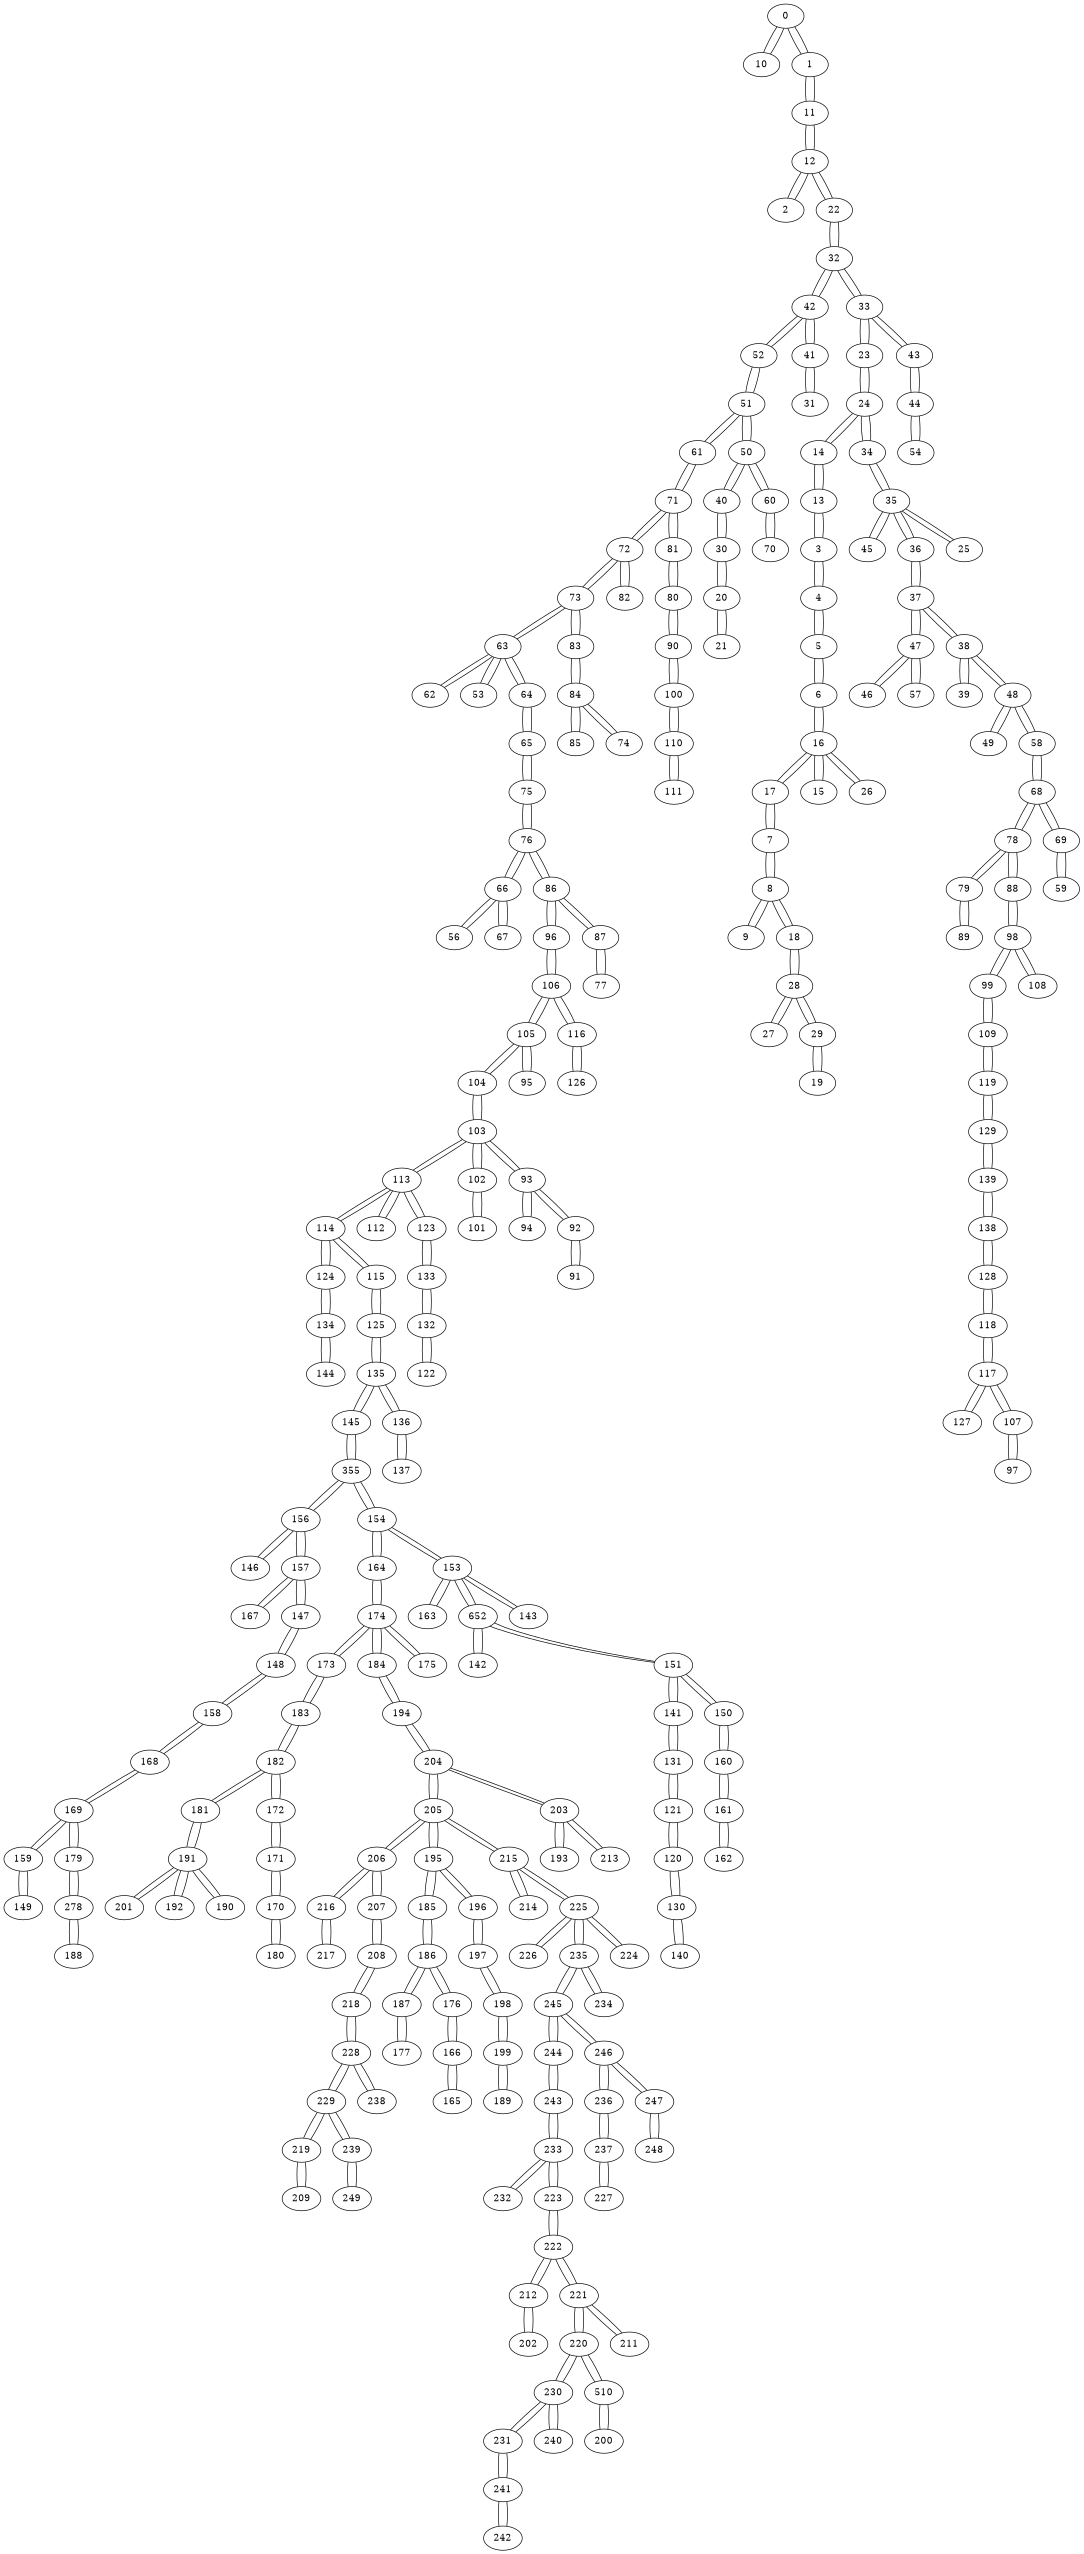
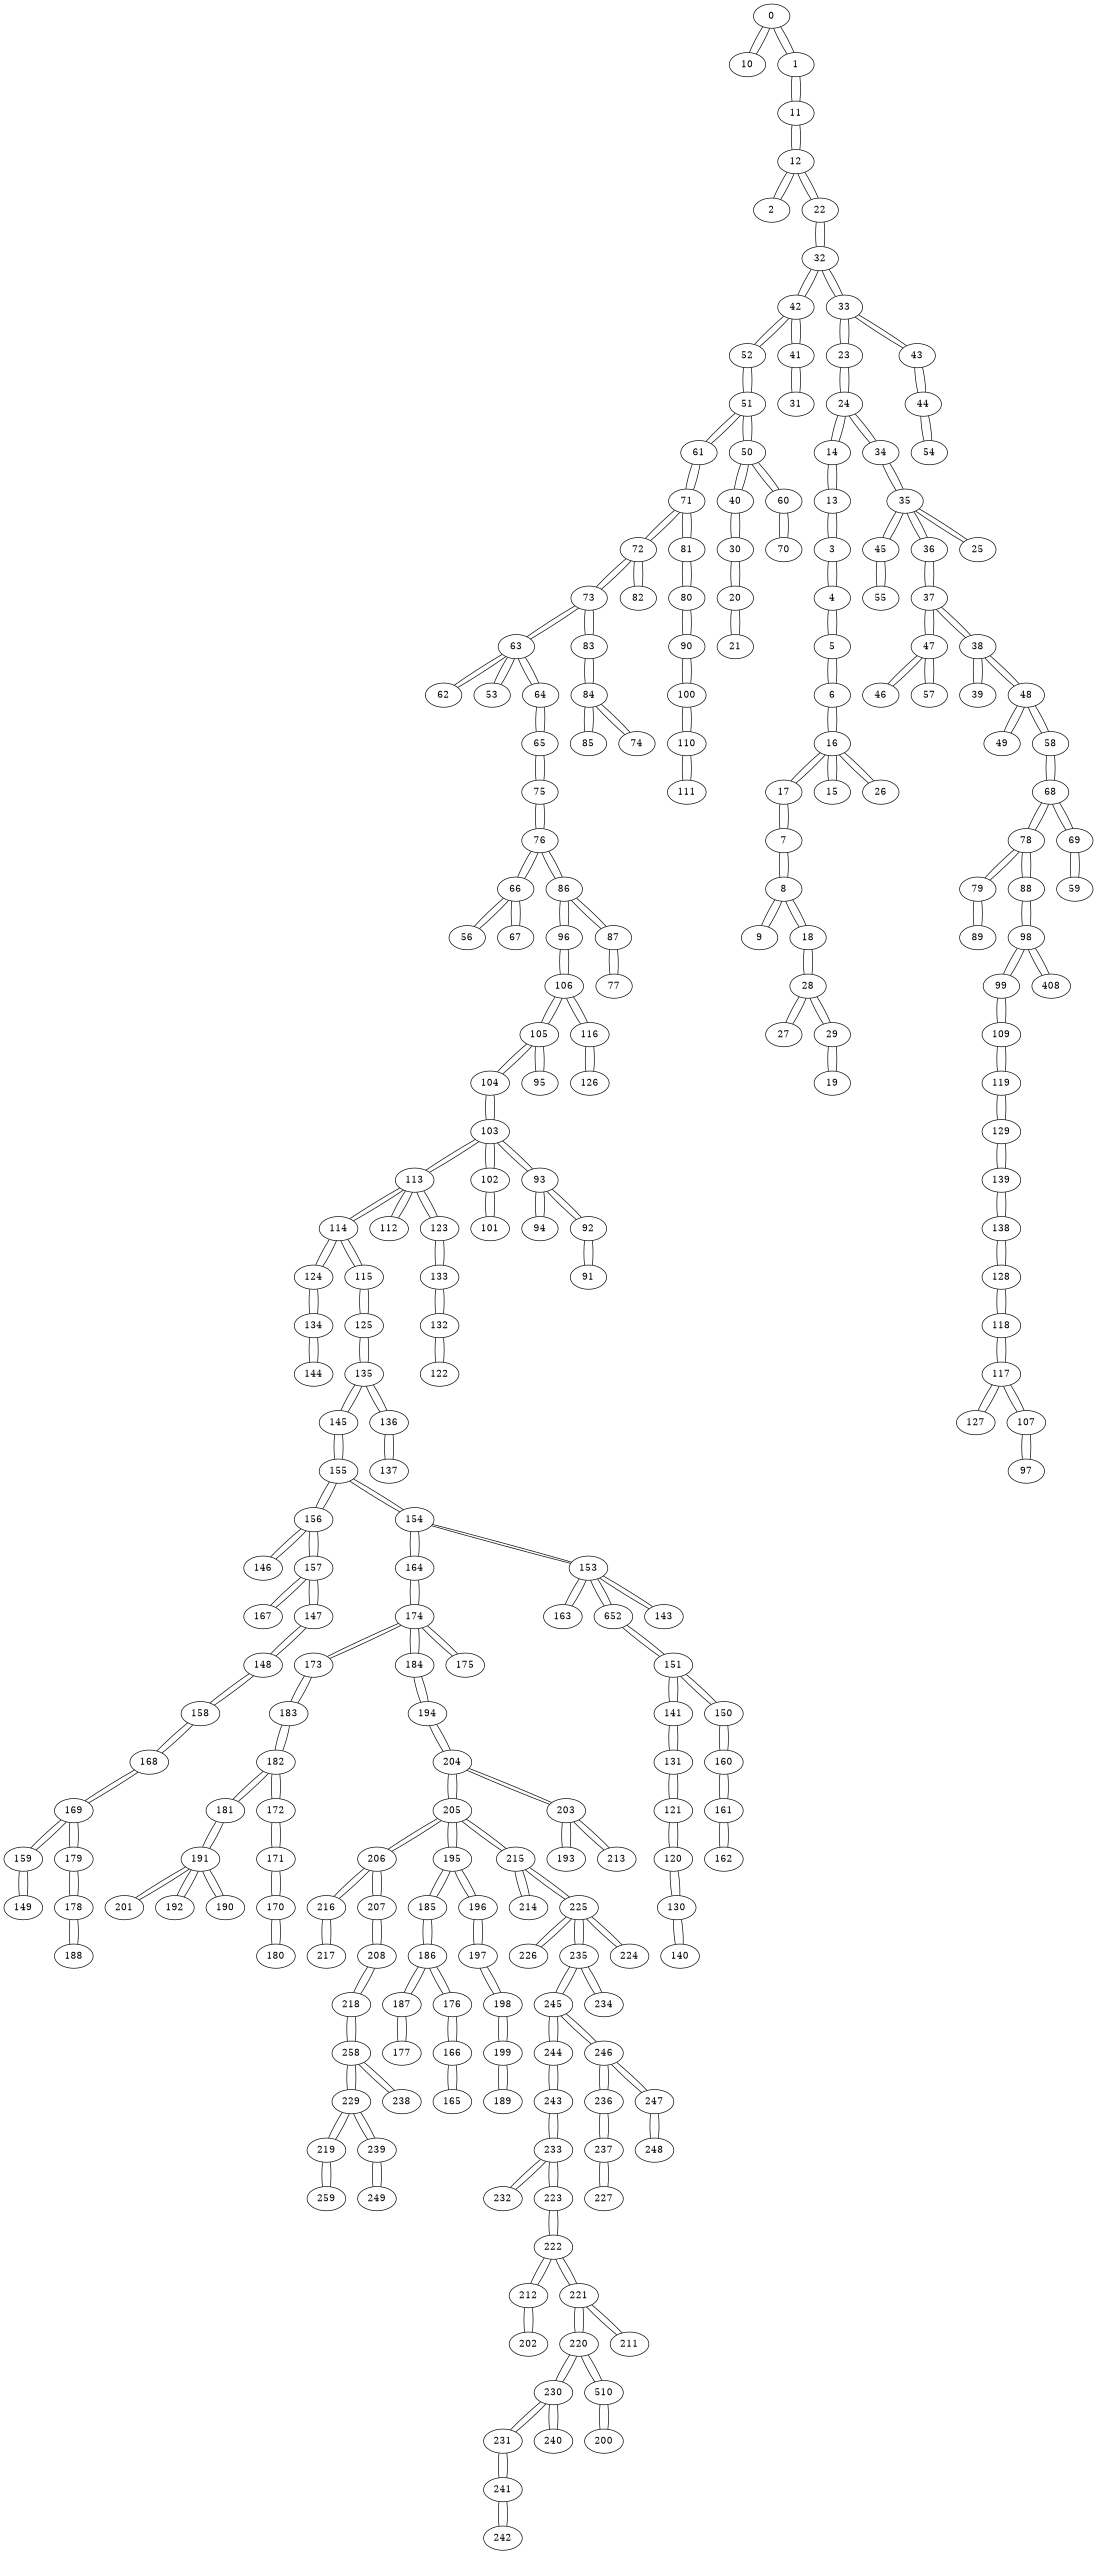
node "55": added
node "108": label "108" -> "408"
node "355": label "355" -> "155"
node "142": removed
node "278": label "278" -> "178"
node "228": label "228" -> "258"
node "209": label "209" -> "259"
